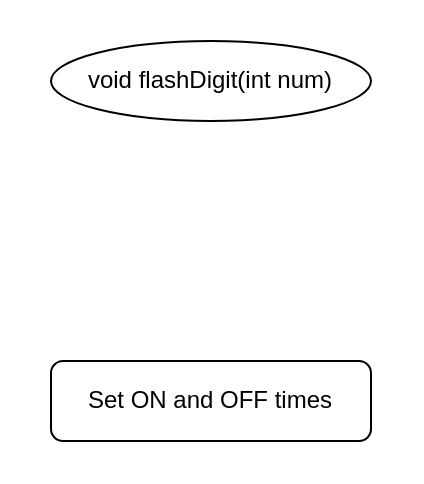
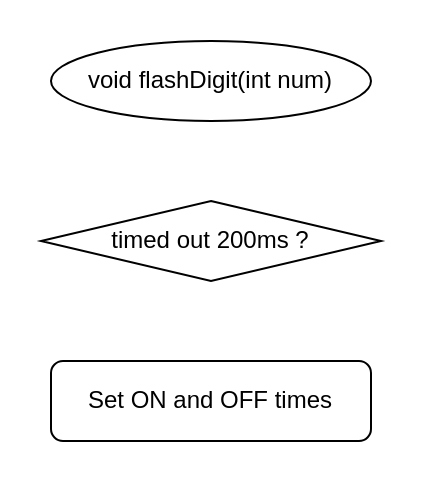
node "timed out 200ms ?": added
